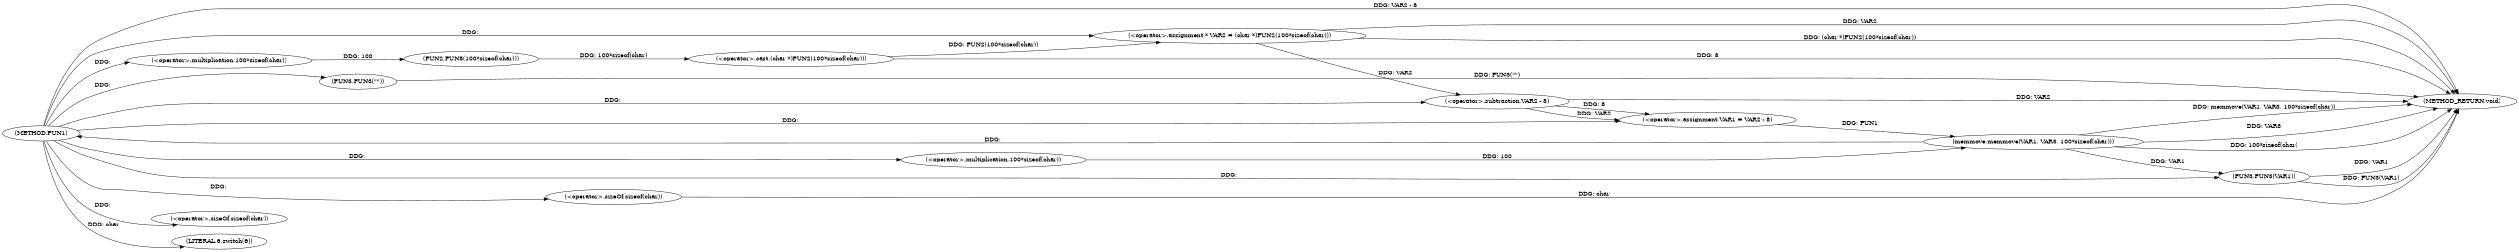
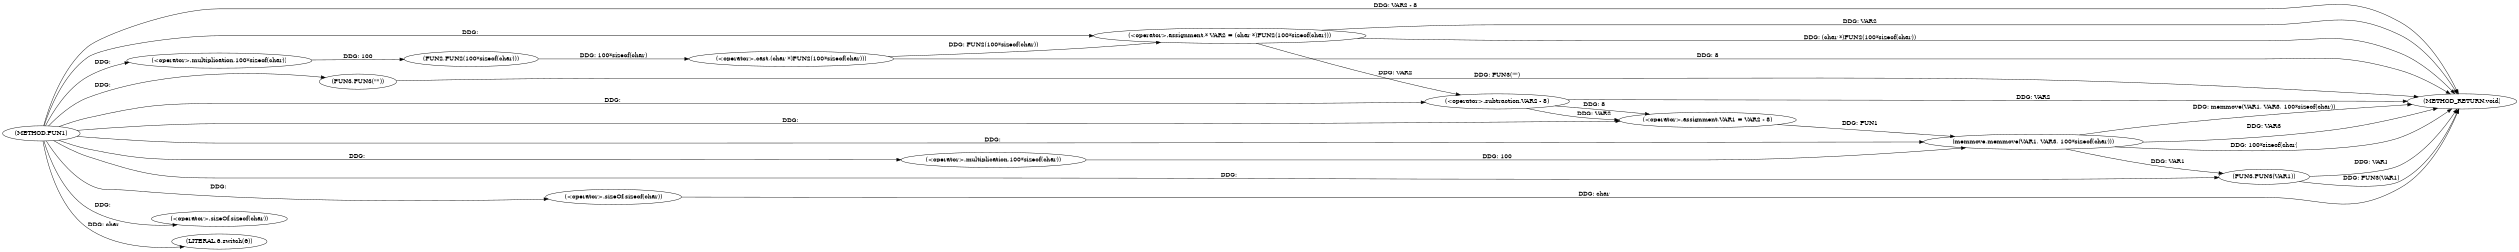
node "(FUN2,FUN8(100*sizeof(char)))": label "(FUN2,FUN8(100*sizeof(char)))" -> "(FUN2,FUN2(100*sizeof(char)))"
edge "(memmove,memmove(VAR1, VAR3, 100*sizeof(char)))" -> "(METHOD,FUN1)": reversed
